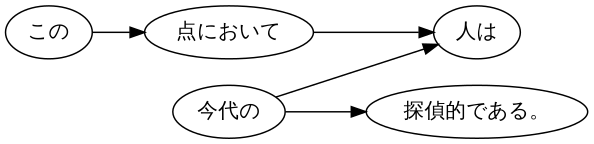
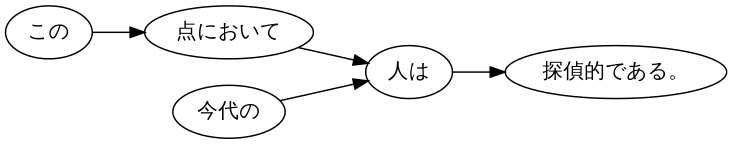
edge "今代の" -> "探偵的である。": now "人は" -> "探偵的である。"
